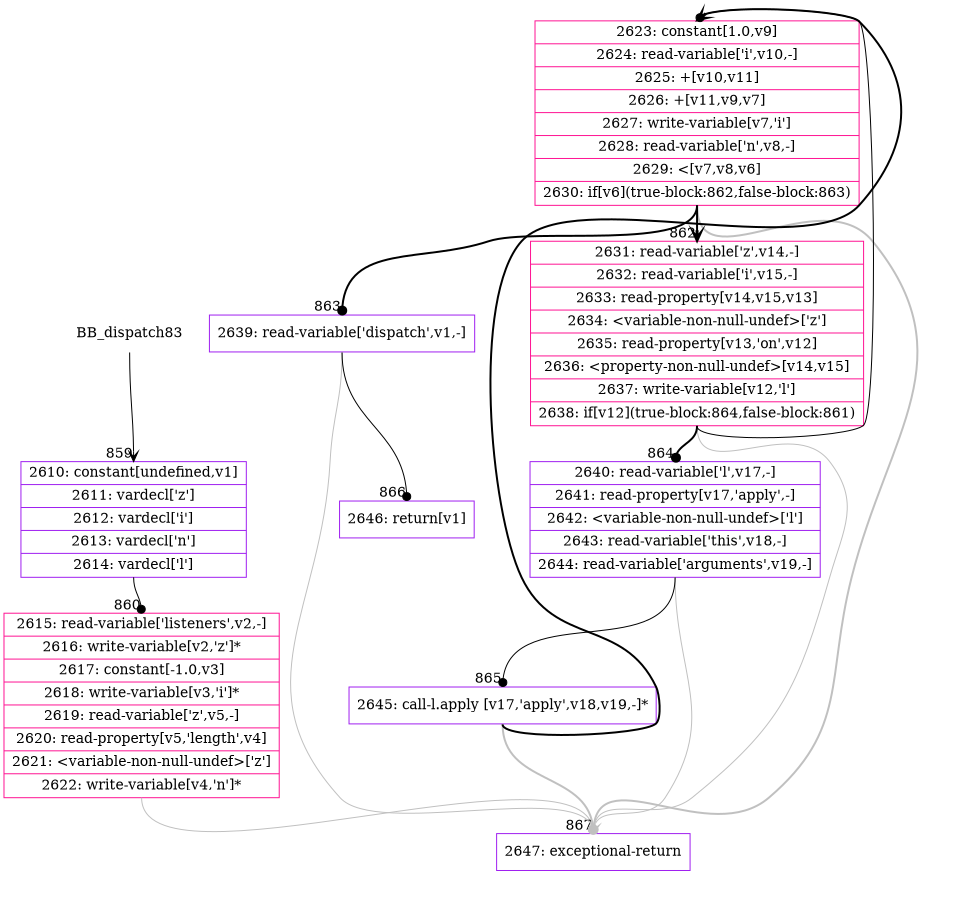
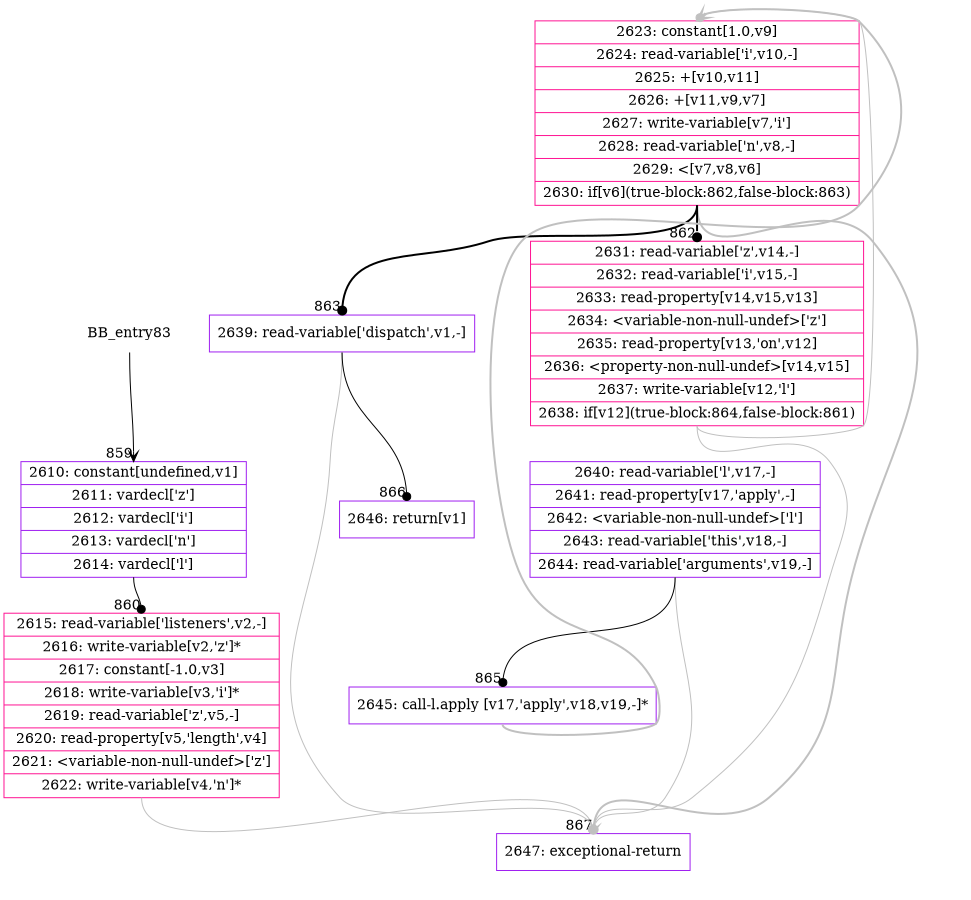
edge "2623: constant[1.0,v9]" -> "2631: read-variable['z',v14,-]": arrowhead vee -> dot
edge "2631: read-variable['z',v14,-]" -> "2623: constant[1.0,v9]": color black -> gray
edge "2645: call-l.apply [v17,'apply',v18,v19,-]*" -> "2623: constant[1.0,v9]": color black -> gray
node "BB_dispatch83": label "BB_dispatch83" -> "BB_entry83"
edge "2631: read-variable['z',v14,-]" -> "2640: read-variable['l',v17,-]": removed
edge "2645: call-l.apply [v17,'apply',v18,v19,-]*" -> "2647: exceptional-return": removed
